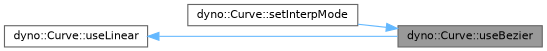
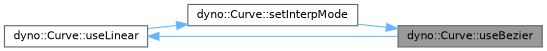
edge "dyno::Curve::useLinear" -> "dyno::Curve::setInterpMode": added
